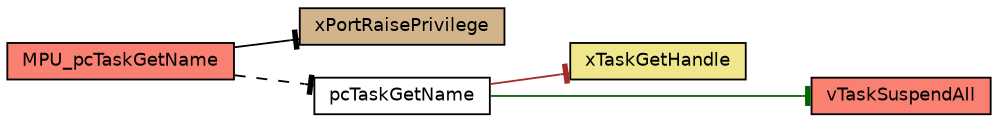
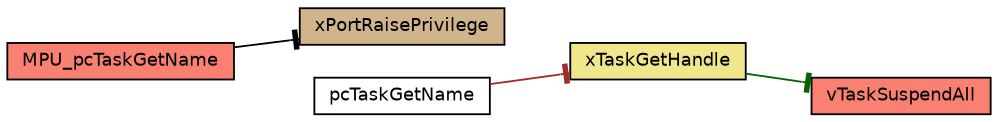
edge "MPU_pcTaskGetName" -> "pcTaskGetName": removed
edge "pcTaskGetName" -> "vTaskSuspendAll": now "xTaskGetHandle" -> "vTaskSuspendAll"
